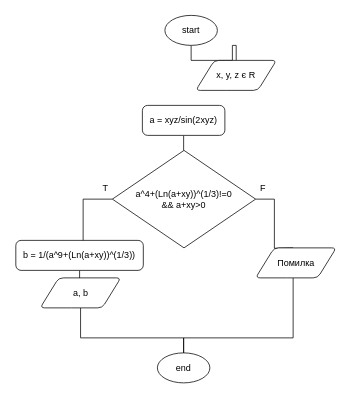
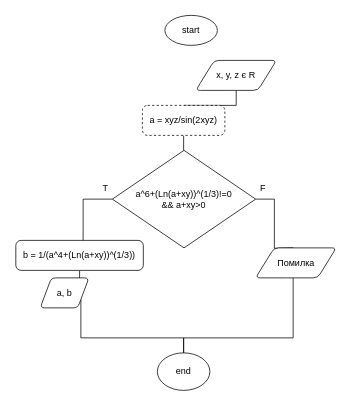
edge "start" -- "x, y, z є R": removed
edge "x, y, z є R" -- "a = xyz/sin(2xyz)": added
node "a = xyz/sin(2xyz)": style solid -> dashed
node "a^4+(Ln(a+xy))^(1/3)!=0 && a+xy>0": label "a^4+(Ln(a+xy))^(1/3)!=0 && a+xy>0" -> "a^6+(Ln(a+xy))^(1/3)!=0 && a+xy>0"
node "b = 1/(a^9+(Ln(a+xy))^(1/3))": label "b = 1/(a^9+(Ln(a+xy))^(1/3))" -> "b = 1/(a^4+(Ln(a+xy))^(1/3))"
node "a, b": size 81x30 -> 49x30
node "end": size 53x30 -> 53x38
